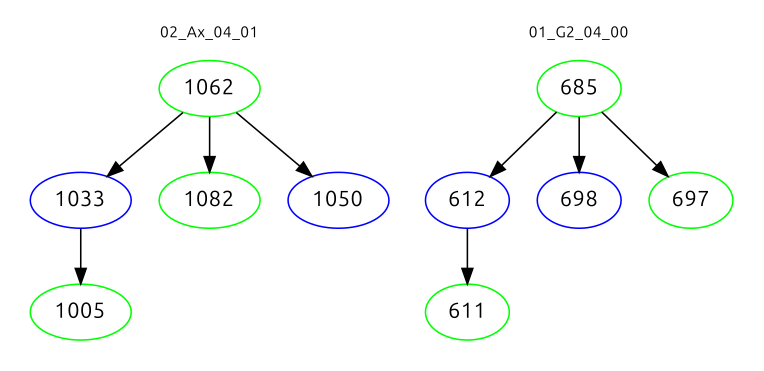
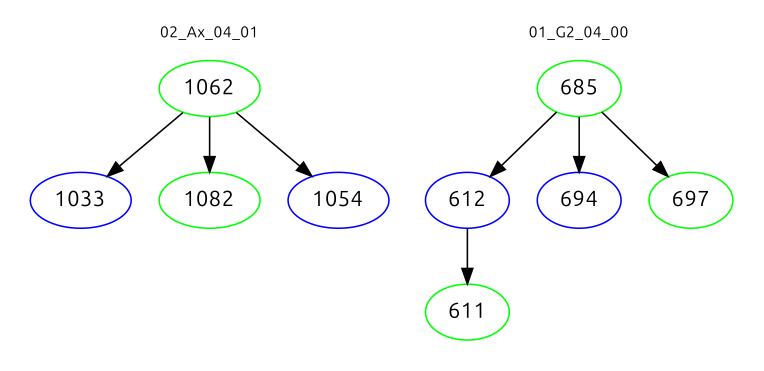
node "1050": label "1050" -> "1054"
node "698": label "698" -> "694"
node "1005": removed
